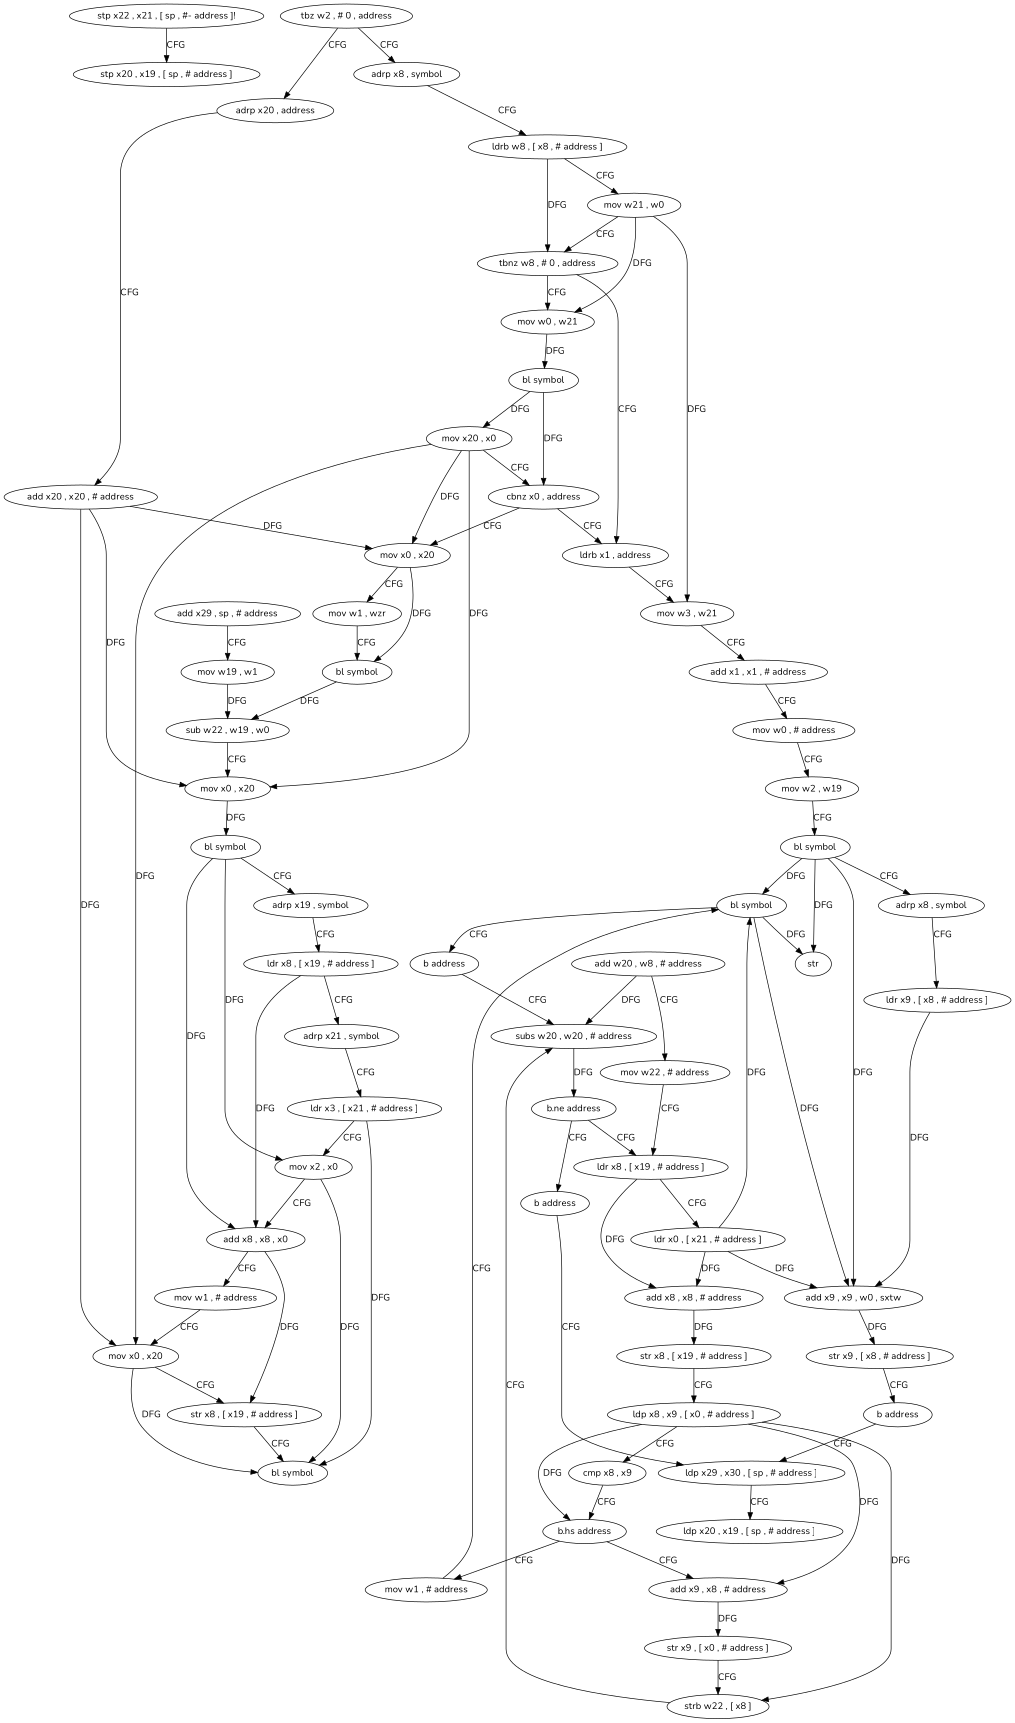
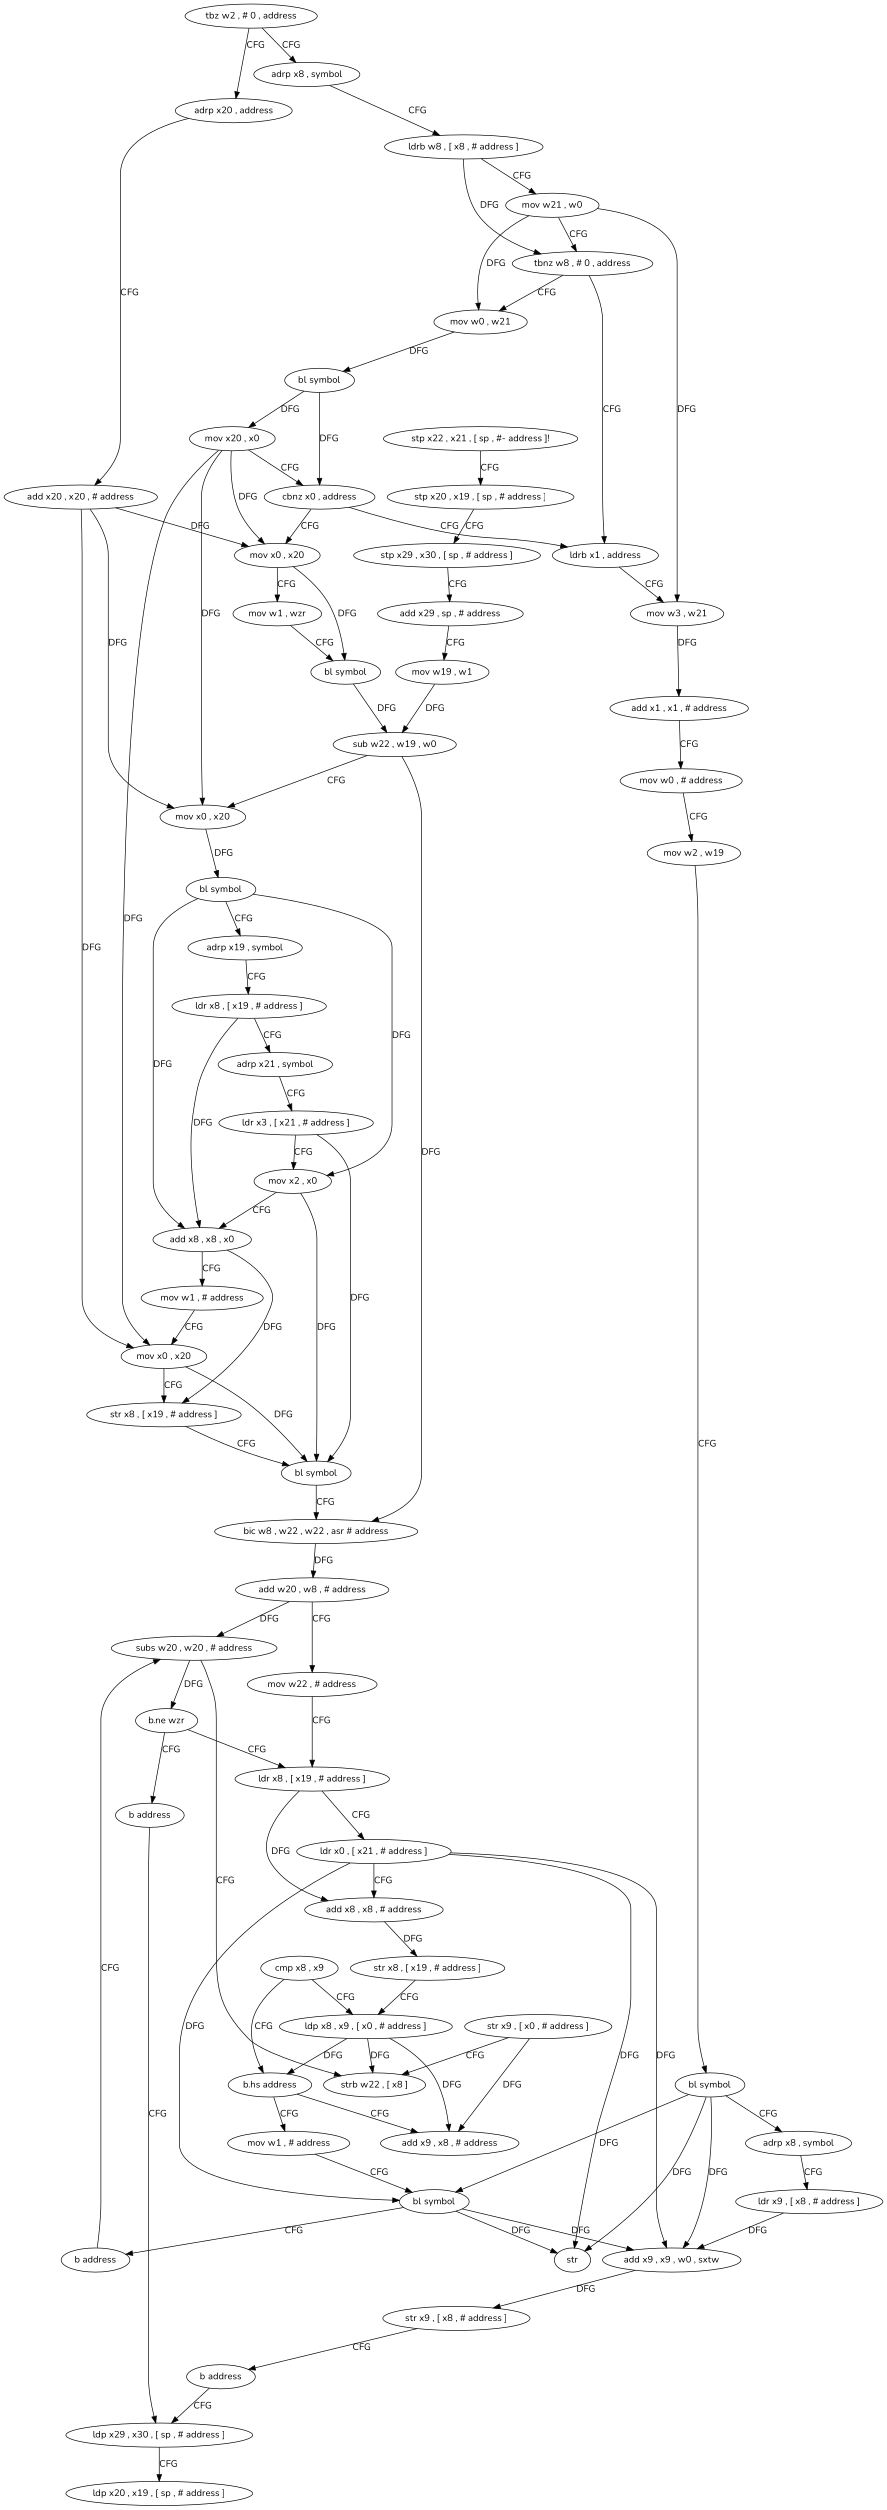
node "stp x29 , x30 , [ sp , # address ]": added
edge "mov w3 , w21" -> "add x1 , x1 , # address": label "CFG" -> "DFG"
node "b.ne address": label "b.ne address" -> "b.ne wzr"
edge "ldr x0 , [ x21 , # address ]" -> "add x8 , x8 , # address": label "DFG" -> "CFG"
edge "strb w22 , [ x8 ]" -> "subs w20 , w20 , # address": reversed
edge "ldp x8 , x9 , [ x0 , # address ]" -> "cmp x8 , x9": reversed
node "bic w8 , w22 , w22 , asr # address": added
edge "add x9 , x8 , # address" -> "str x9 , [ x0 , # address ]": reversed
edge "ldr x0 , [ x21 , # address ]" -> "str": added, label "DFG"
